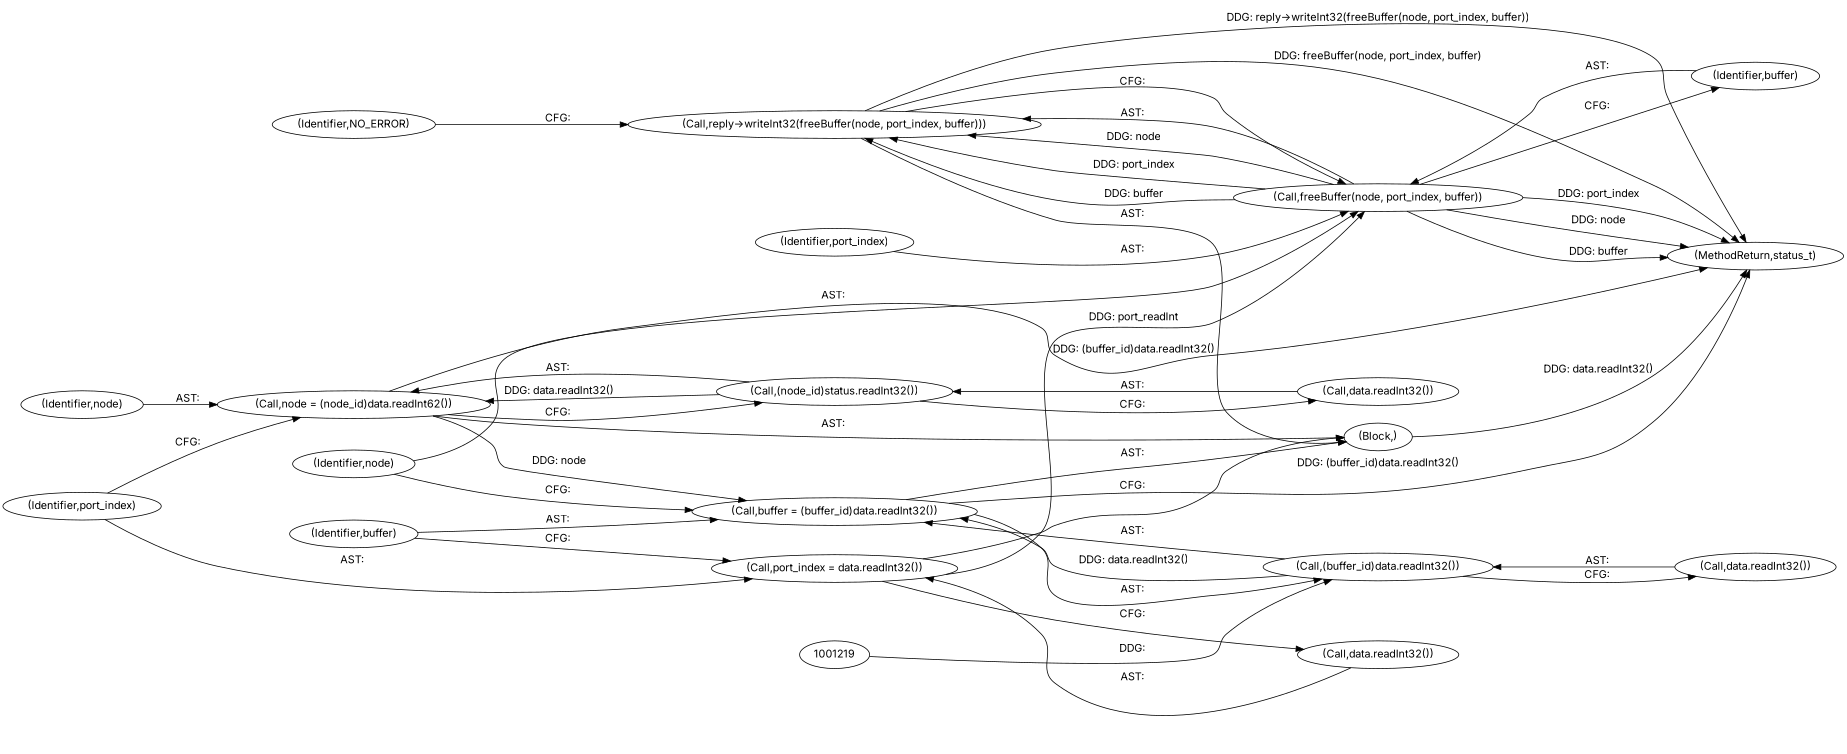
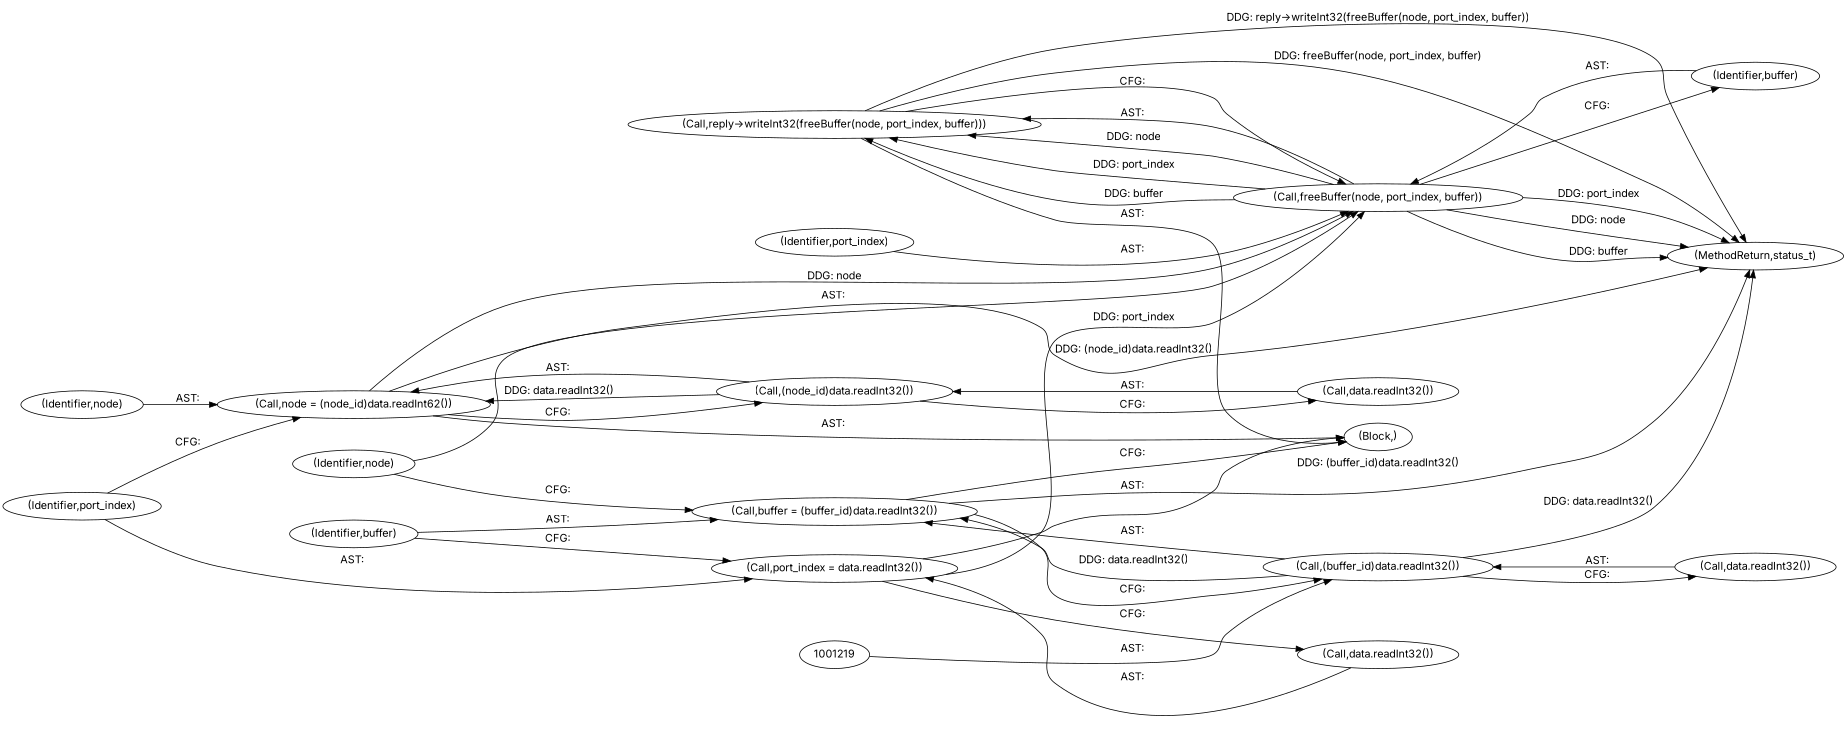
node "(Identifier,NO_ERROR)": removed
edge "(Call,port_index = data.readInt32())" -> "(Call,freeBuffer(node, port_index, buffer))": label "DDG: port_readInt" -> "DDG: port_index"
edge "(Call,node = (node_id)data.readInt62())" -> "(MethodReturn,status_t)": label "DDG: (buffer_id)data.readInt32()" -> "DDG: (node_id)data.readInt32()"
node "(Call,(node_id)status.readInt32())": label "(Call,(node_id)status.readInt32())" -> "(Call,(node_id)data.readInt32())"
edge "(Block,)" -> "(MethodReturn,status_t)": now "(Call,(buffer_id)data.readInt32())" -> "(MethodReturn,status_t)"
edge "(Call,buffer = (buffer_id)data.readInt32())" -> "(Block,)": label "AST: " -> "CFG: "
edge "(Call,node = (node_id)data.readInt62())" -> "(Call,buffer = (buffer_id)data.readInt32())": now "(Call,node = (node_id)data.readInt62())" -> "(Call,freeBuffer(node, port_index, buffer))"
edge "(Call,port_index = data.readInt32())" -> "(Block,)": label "CFG: " -> "AST: "
edge "(Call,buffer = (buffer_id)data.readInt32())" -> "(Call,(buffer_id)data.readInt32())": label "AST: " -> "CFG: "
edge "1001219" -> "(Call,(buffer_id)data.readInt32())": label "DDG: " -> "AST: "
